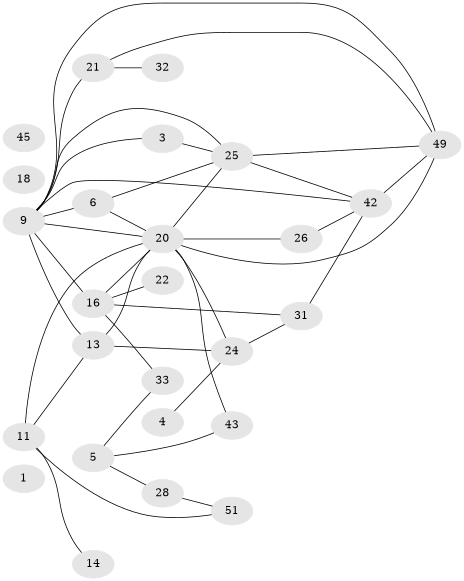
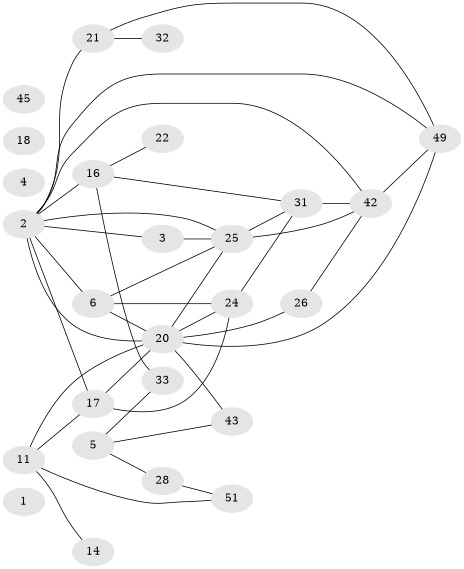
edge "49" -- "25": now "31" -- "25"
node "9": label "9" -> "2"
edge "20" -- "16": removed
node "13": label "13" -> "17"
edge "24" -- "4": now "24" -- "6"
